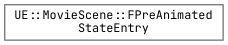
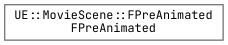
node "UE::MovieScene::FPreAnimated StateEntry": label "UE::MovieScene::FPreAnimated StateEntry" -> "UE::MovieScene::FPreAnimated FPreAnimated"
